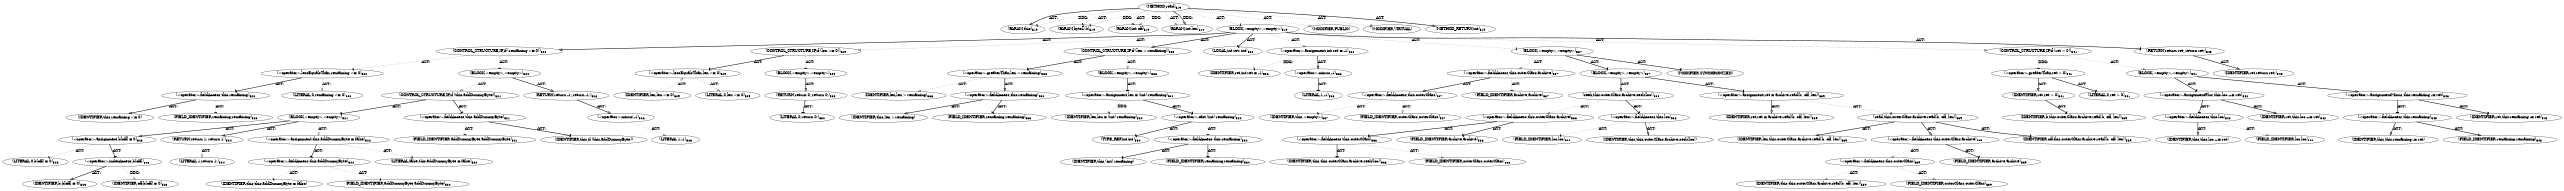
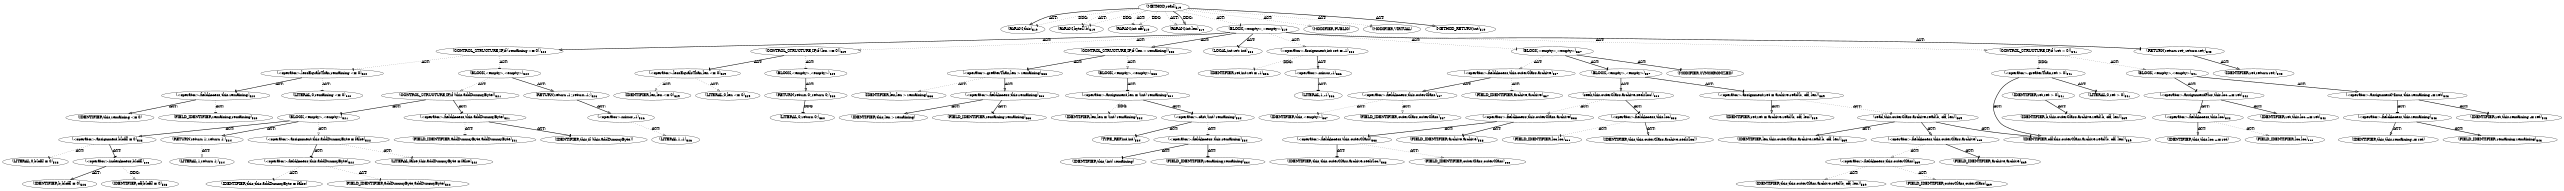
edge "(<operator>.lessEqualsThan,remaining <= 0)" -> "(LITERAL,0,remaining <= 0)": arrowhead onormal -> tee
edge "(<operator>.greaterThan,ret > 0)" -> "(IDENTIFIER,ret,ret > 0)": now "(<operator>.greaterThan,ret > 0)" -> "(IDENTIFIER,off,this.outerClass.archive.read(b, off, len))"
edge "(IDENTIFIER,len,len <= 0)" -> "(<operator>.lessEqualsThan,len <= 0)": reversed
edge "(RETURN,return 0;,return 0;)" -> "(LITERAL,0,return 0;)": label "AST: " -> "DDG: "
